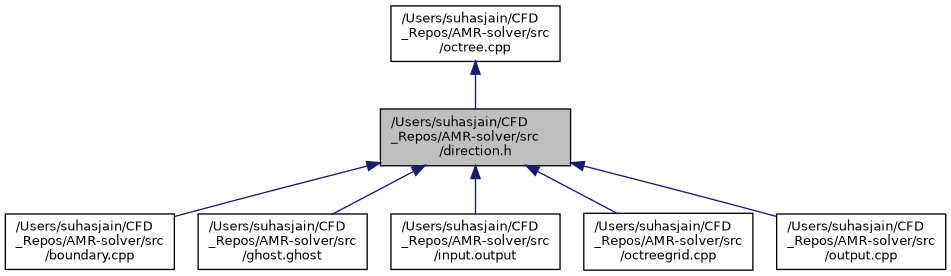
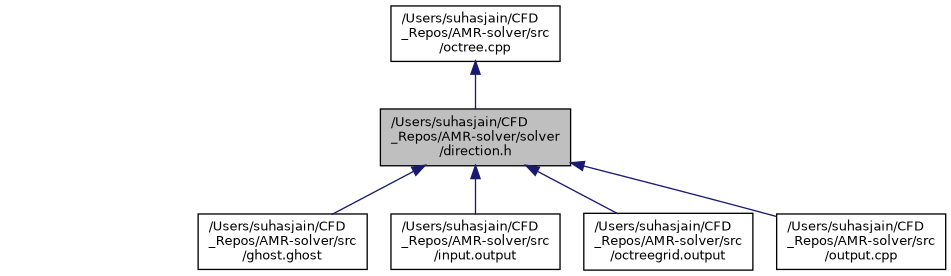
node "/Users/suhasjain/CFD _Repos/AMR-solver/src /direction.h": label "/Users/suhasjain/CFD _Repos/AMR-solver/src /direction.h" -> "/Users/suhasjain/CFD _Repos/AMR-solver/solver /direction.h"
node "/Users/suhasjain/CFD _Repos/AMR-solver/src /boundary.cpp": removed
node "/Users/suhasjain/CFD _Repos/AMR-solver/src /octreegrid.cpp": label "/Users/suhasjain/CFD _Repos/AMR-solver/src /octreegrid.cpp" -> "/Users/suhasjain/CFD _Repos/AMR-solver/src /octreegrid.output"
